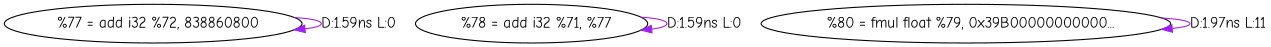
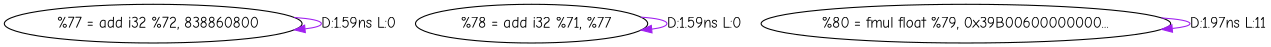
node "%80 = fmul float %79, 0x39B00000000000...": label "%80 = fmul float %79, 0x39B00000000000..." -> "%80 = fmul float %79, 0x39B00600000000..."
